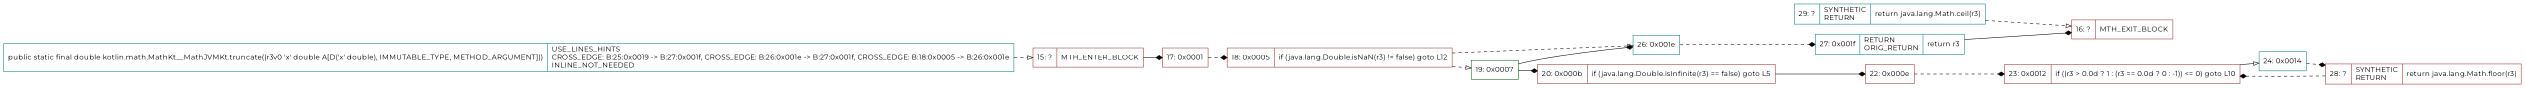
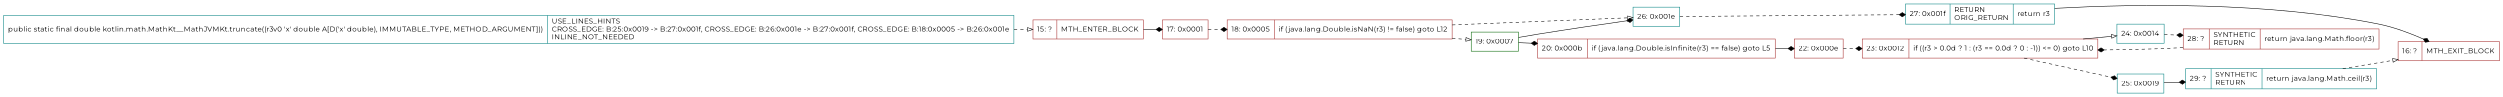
node "25: 0x0019": added
